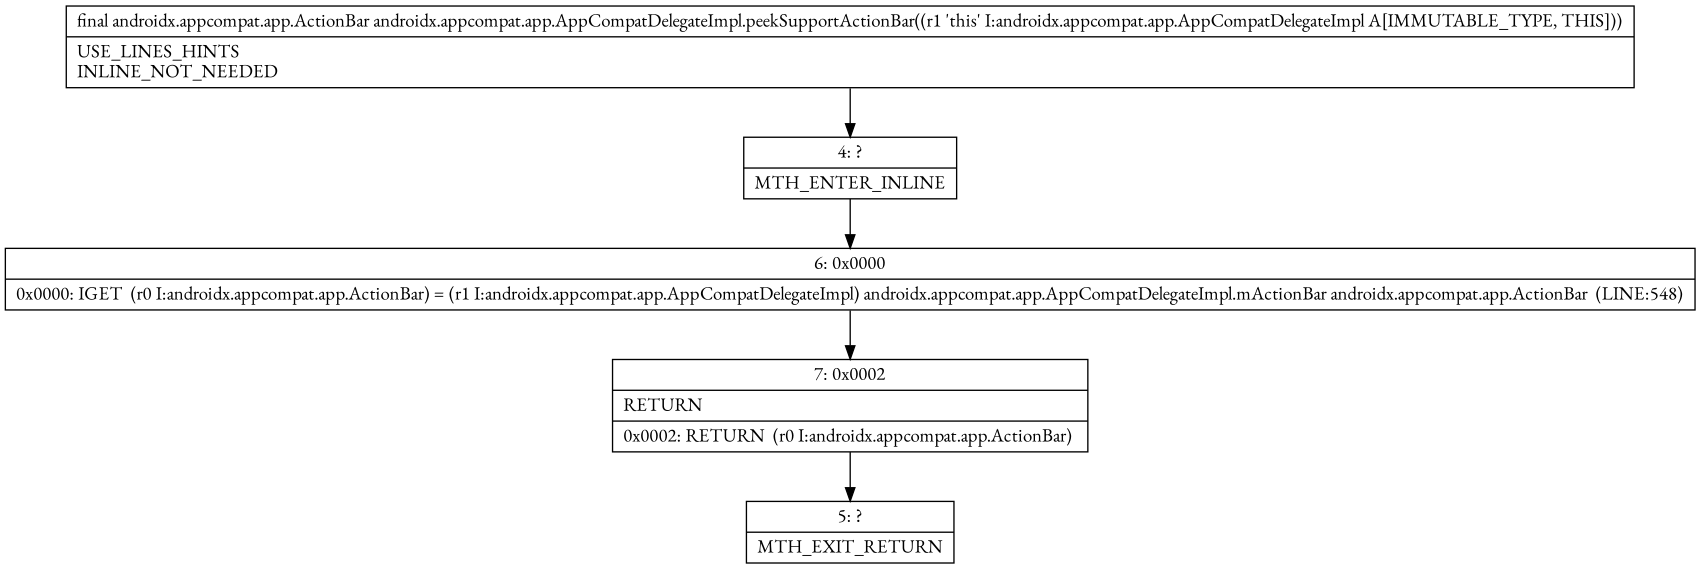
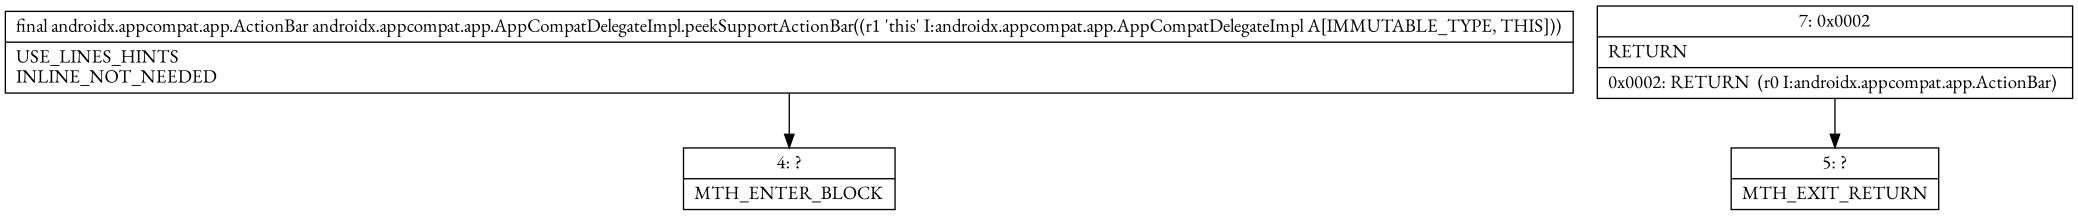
node "4: ?": text "MTH_ENTER_INLINE" -> "MTH_ENTER_BLOCK"
node "6: 0x0000": removed
